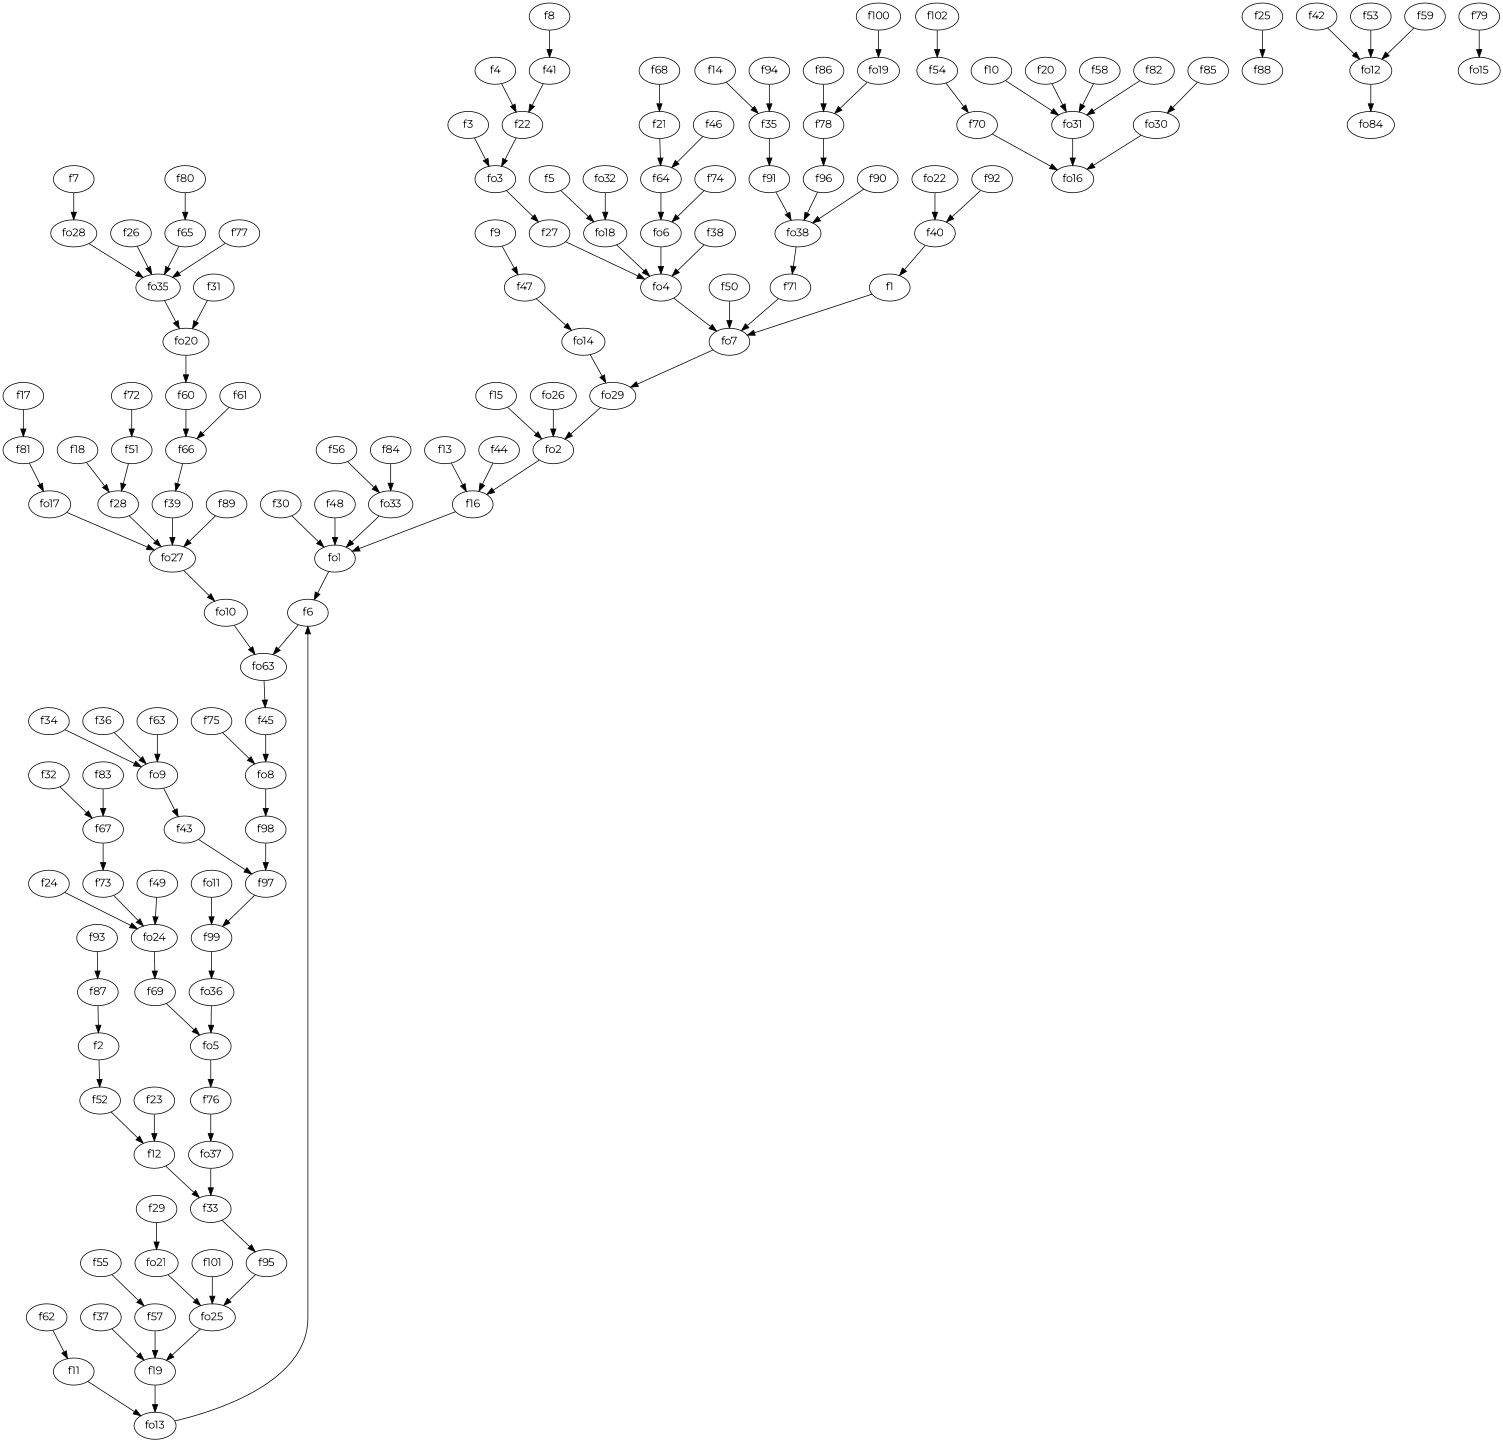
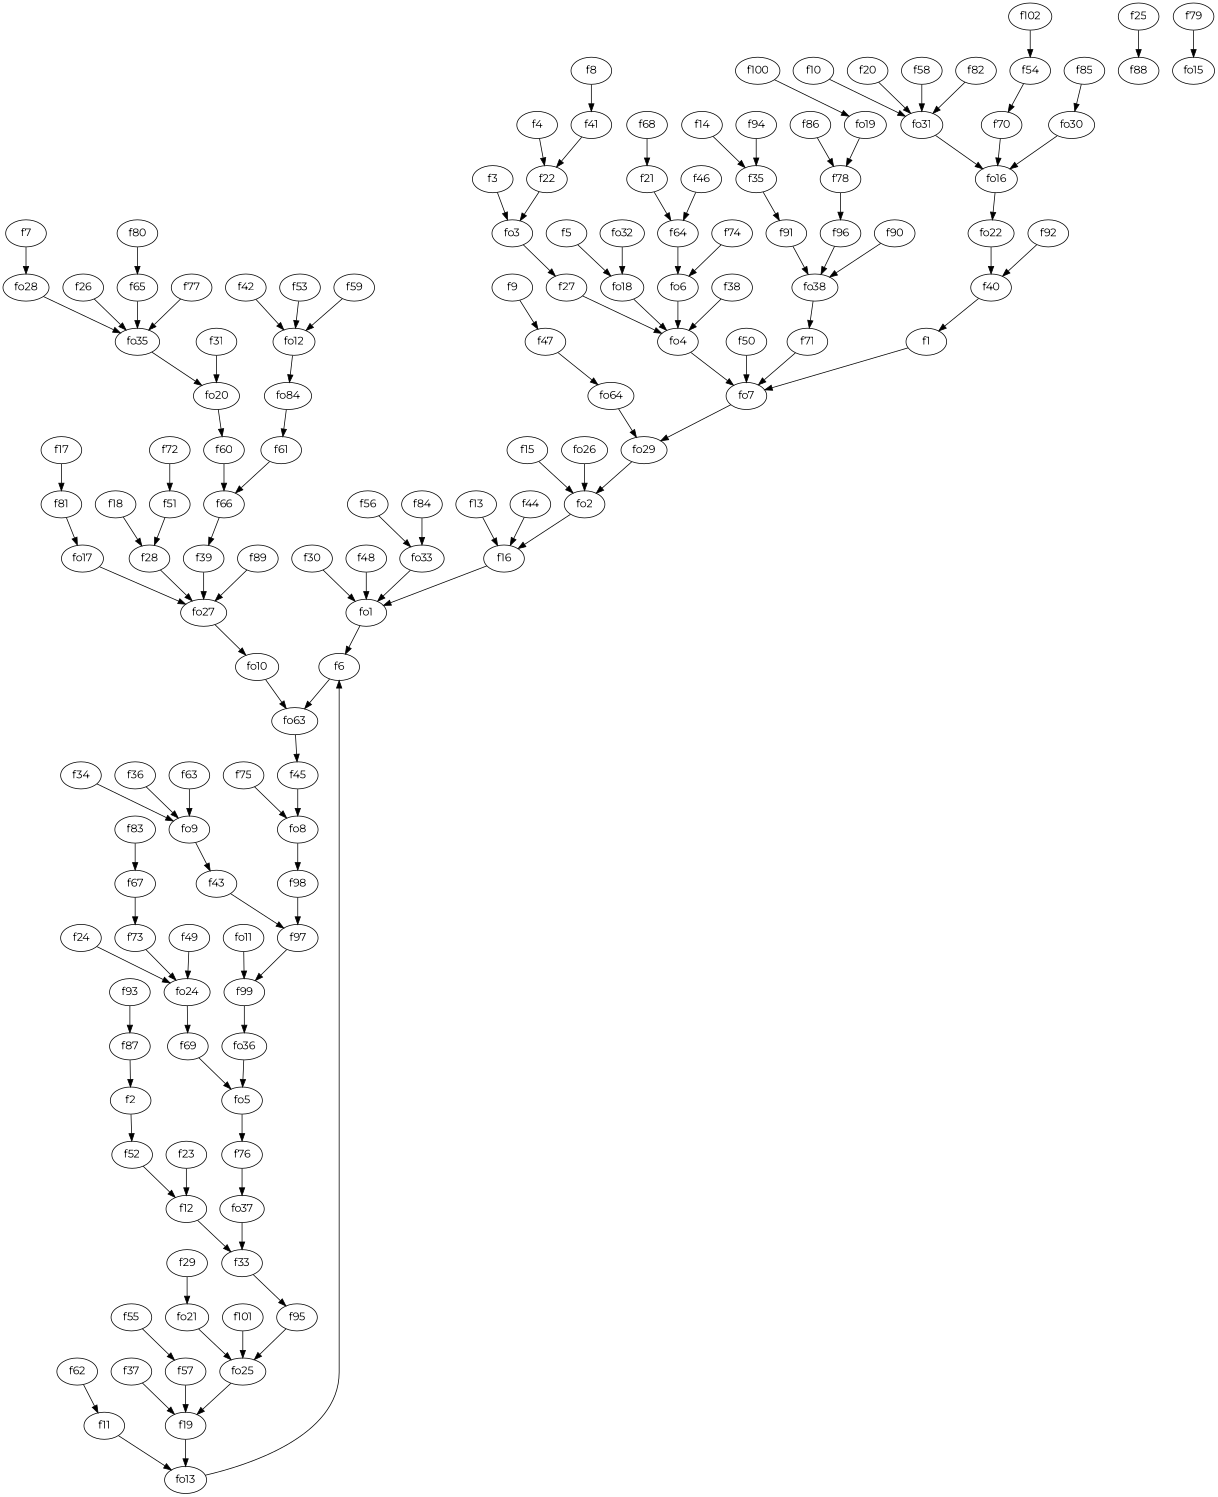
edge "fo16" -> "fo22": added
node "fo14": label "fo14" -> "fo64"
edge "fo84" -> "f61": added
node "f32": removed
